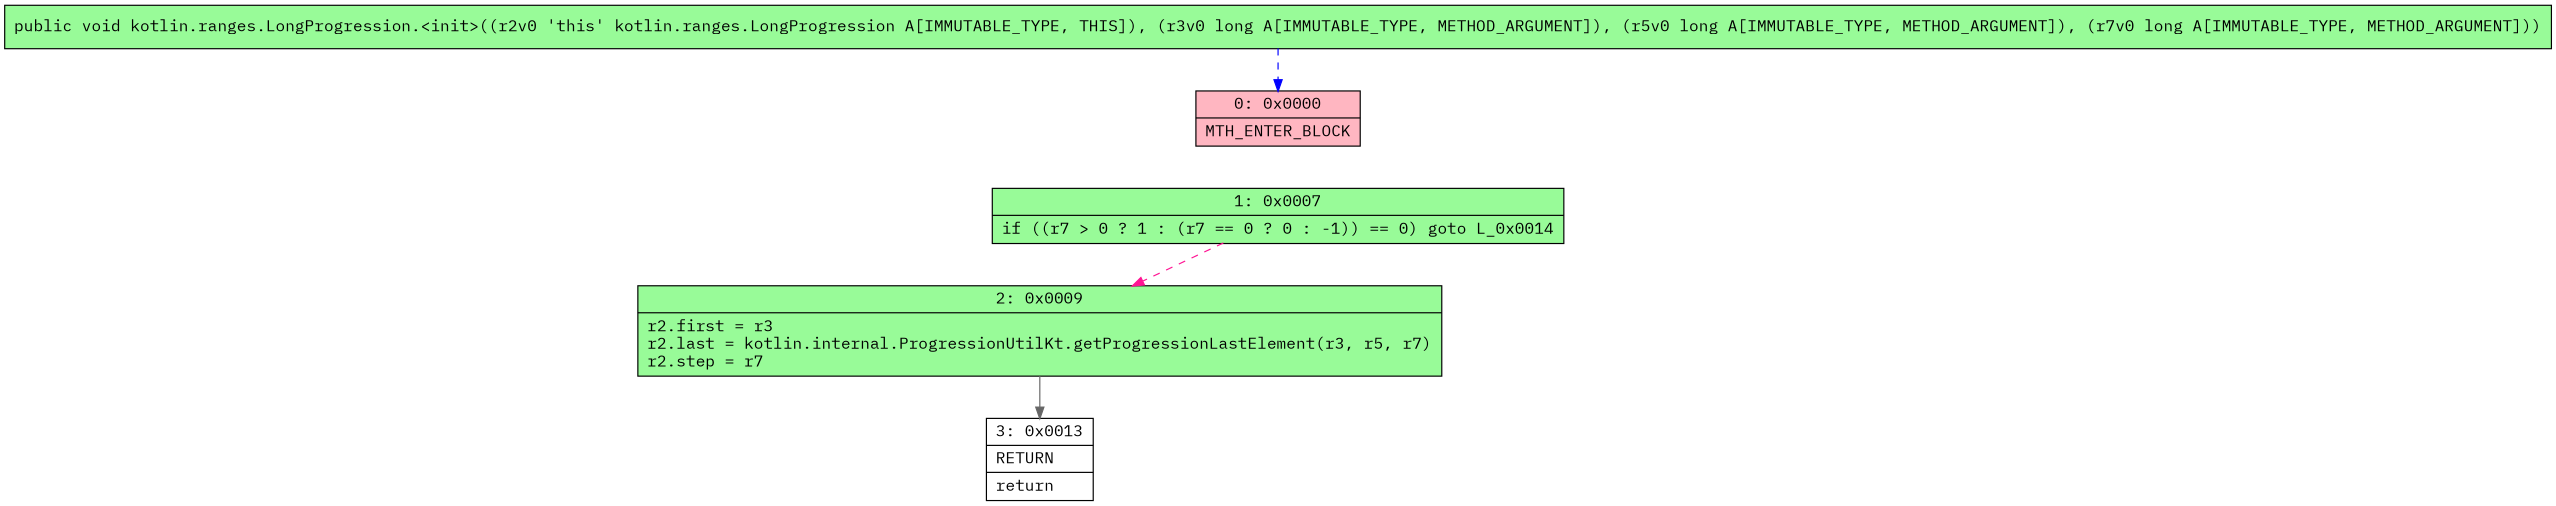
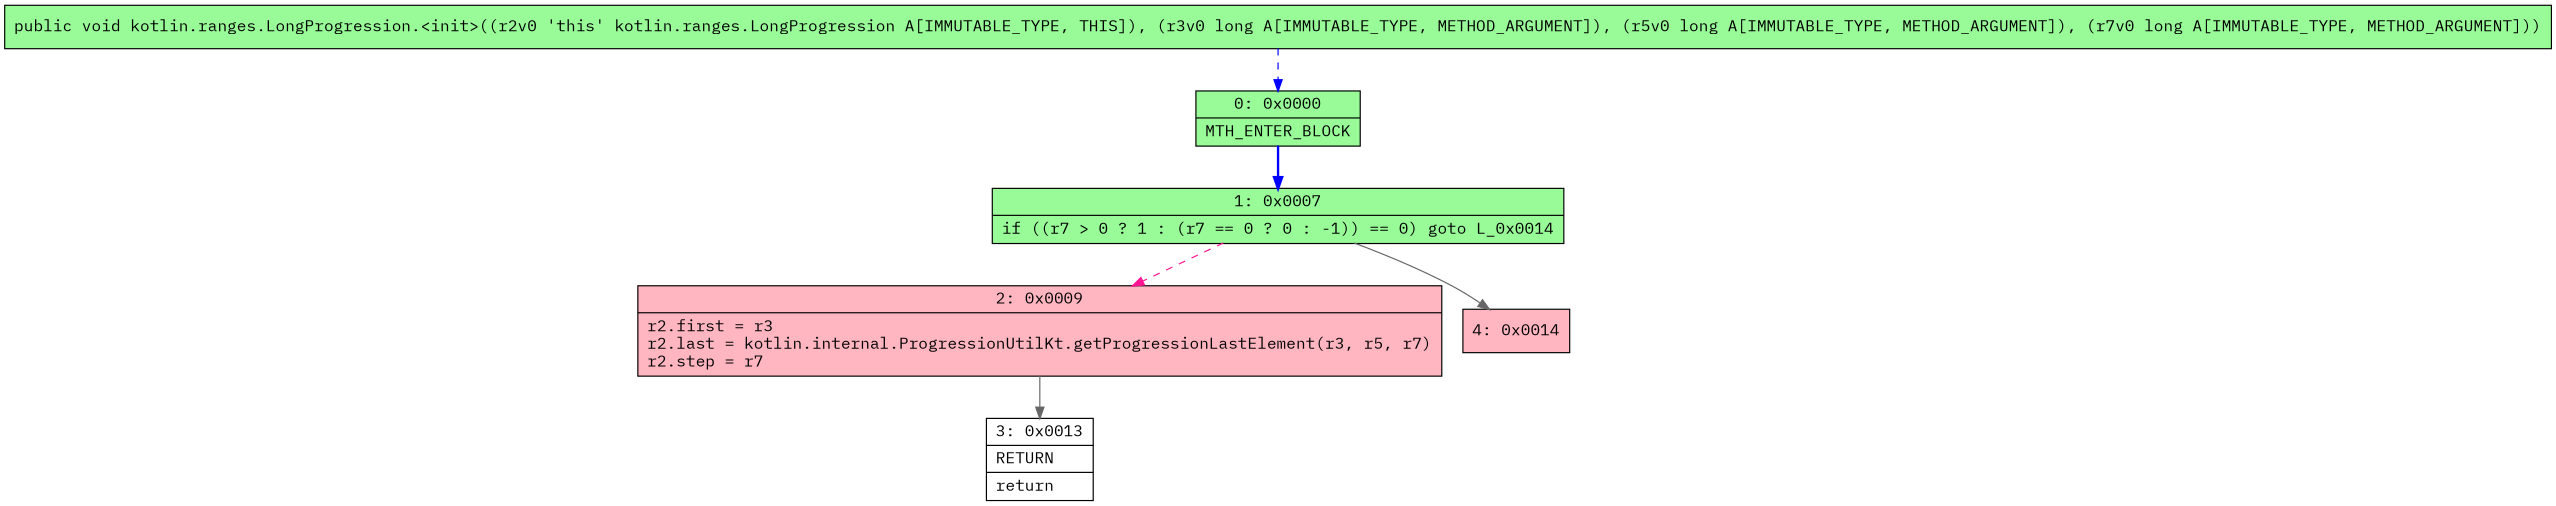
node "0: 0x0000": fillcolor lightpink -> palegreen
edge "0: 0x0000" -> "1: 0x0007": added
node "2: 0x0009": fillcolor palegreen -> lightpink
node "4: 0x0014": added
